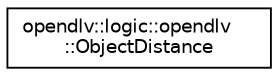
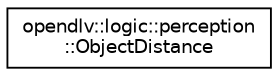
node "opendlv::logic::opendlv ::ObjectDistance": label "opendlv::logic::opendlv ::ObjectDistance" -> "opendlv::logic::perception ::ObjectDistance"
